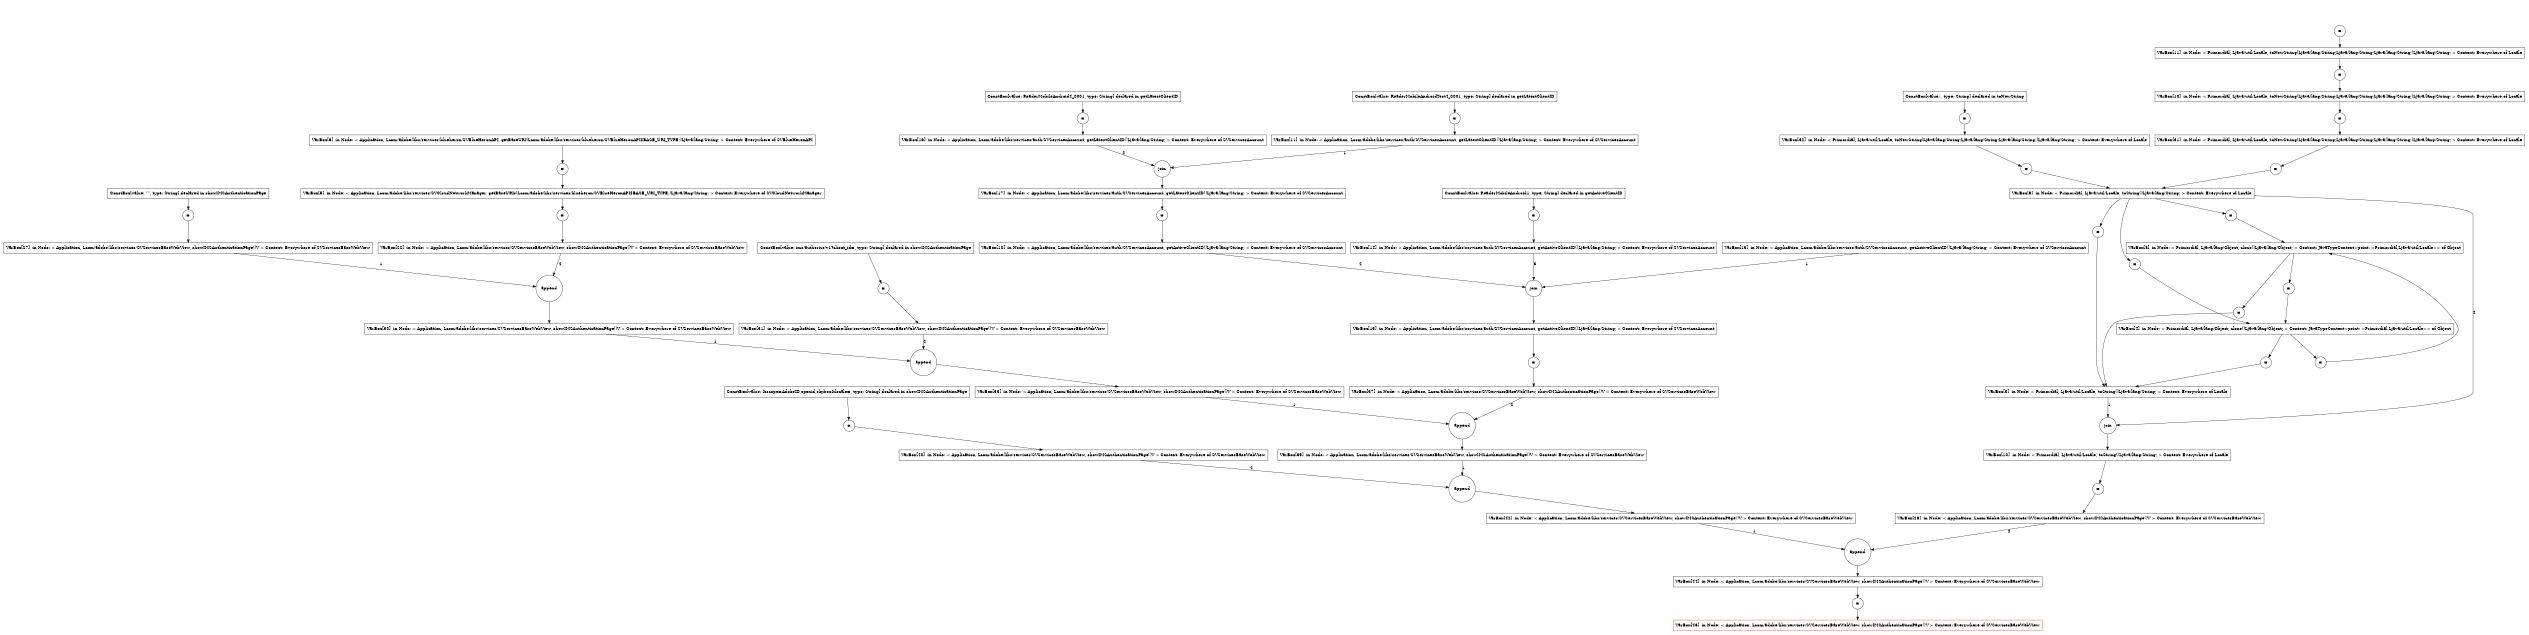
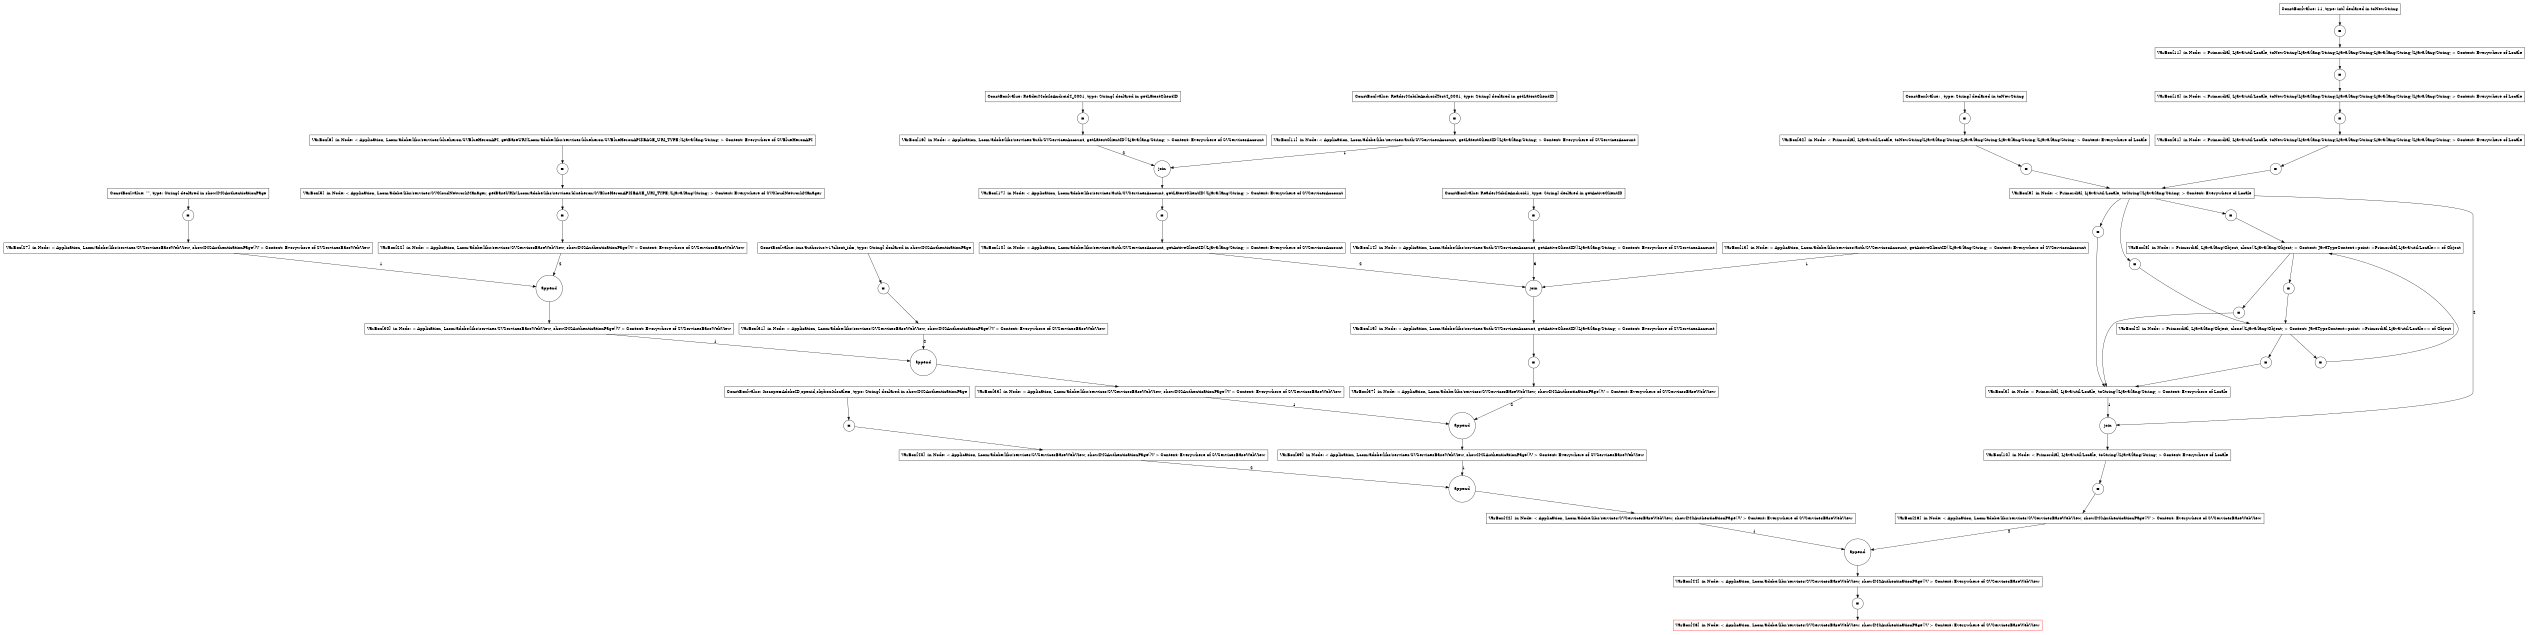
node "ConstBox[value: 11, type: int] declared in toNewString": added
